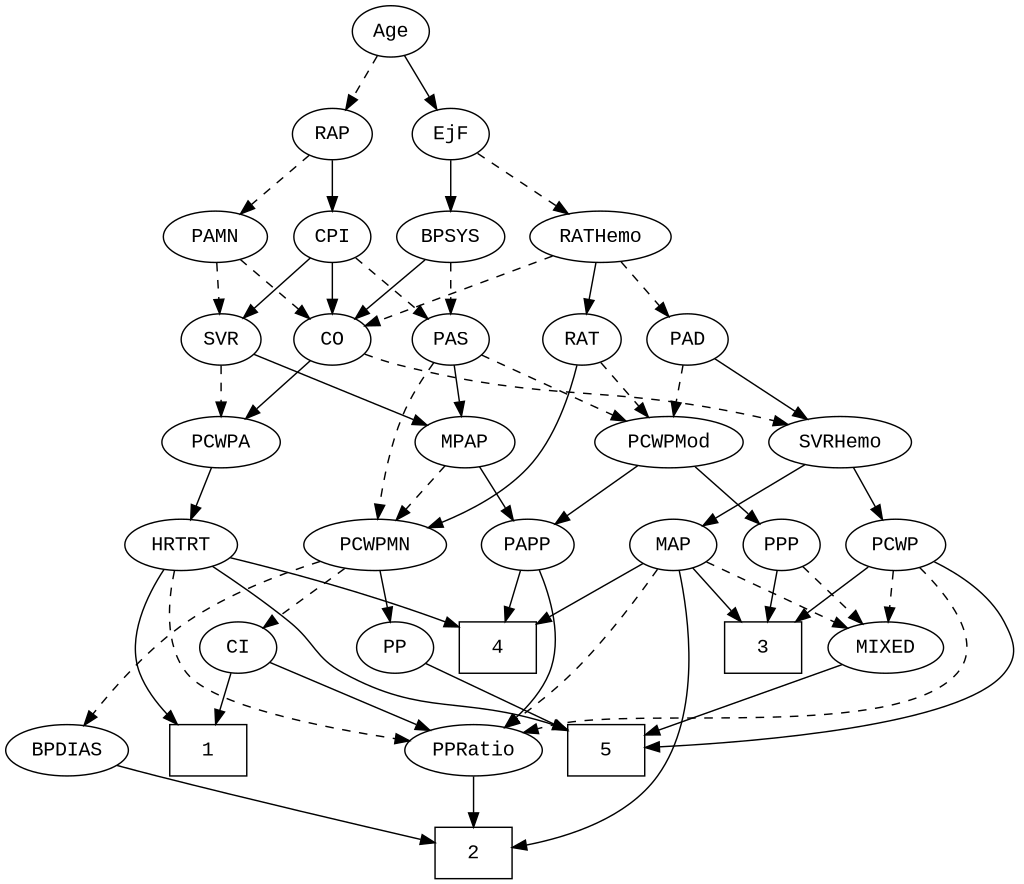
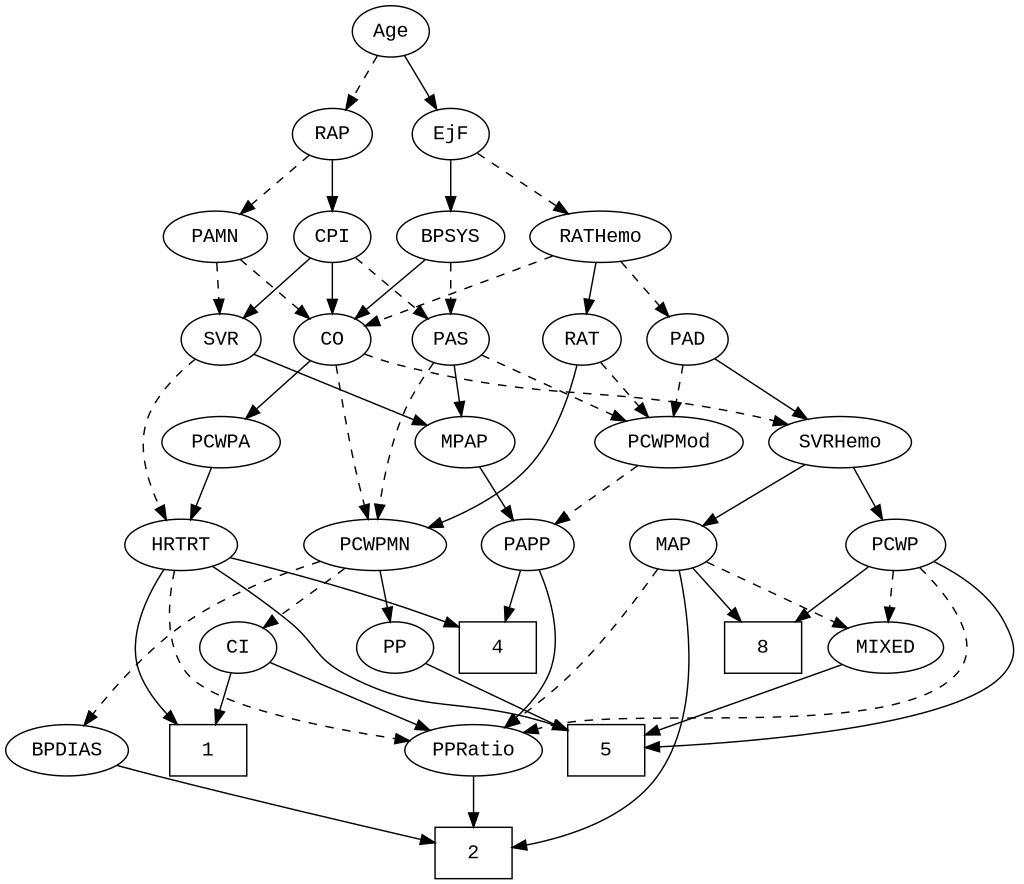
edge "SVR" -> "PCWPA": now "SVR" -> "HRTRT"
edge "MPAP" -> "PCWPMN": now "CO" -> "PCWPMN"
edge "PCWPMod" -> "PAPP": style solid -> dashed
node "PPP": removed
edge "MAP" -> "4": removed
node "3": label "3" -> "8"
